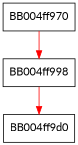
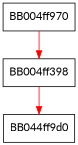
node "BB004ff998": label "BB004ff998" -> "BB004ff398"
node "BB004ff9d0": label "BB004ff9d0" -> "BB044ff9d0"
